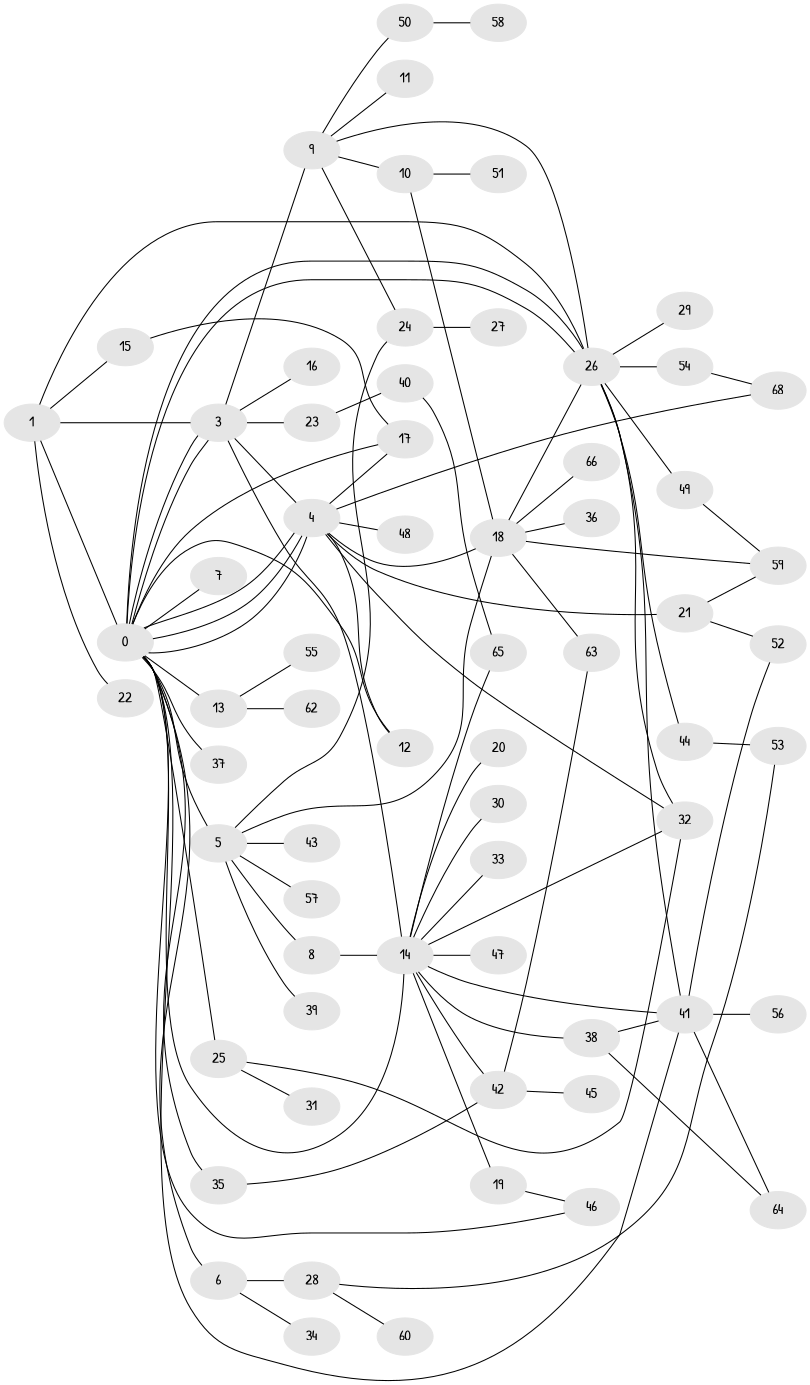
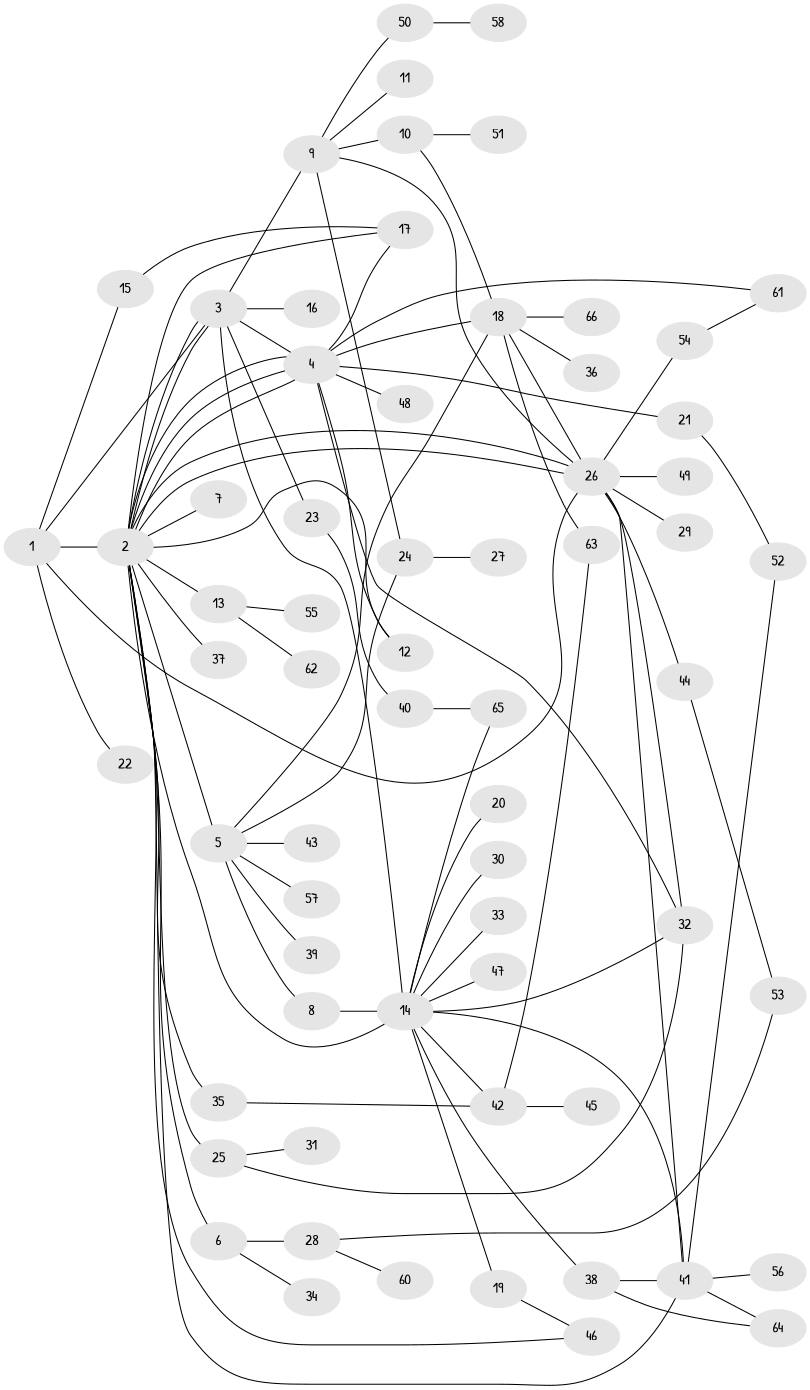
node "68": label "68" -> "61"
node "59": removed
node "0": label "0" -> "2"
